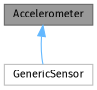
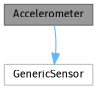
edge "GenericSensor" -> "Accelerometer": reversed
